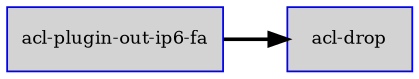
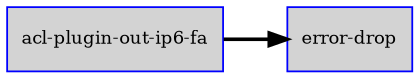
node "acl-drop": label "acl-drop" -> "error-drop"
